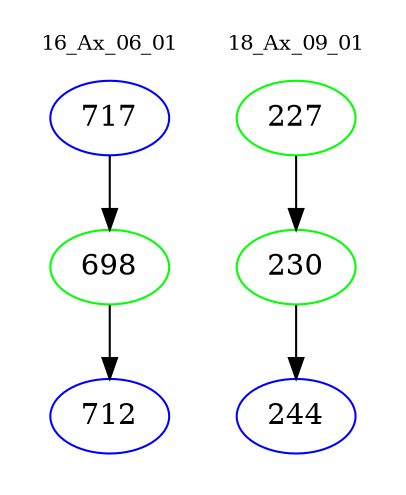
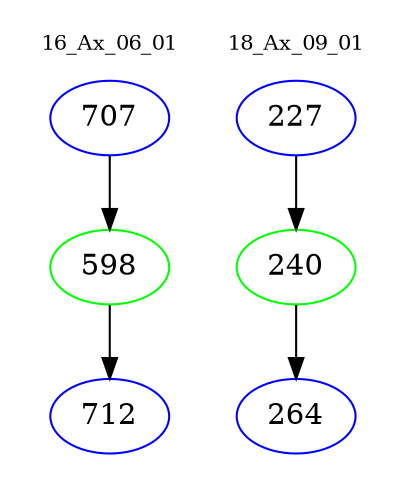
node "717": label "717" -> "707"
node "227": color green -> blue
node "698": label "698" -> "598"
node "230": label "230" -> "240"
node "244": label "244" -> "264"
